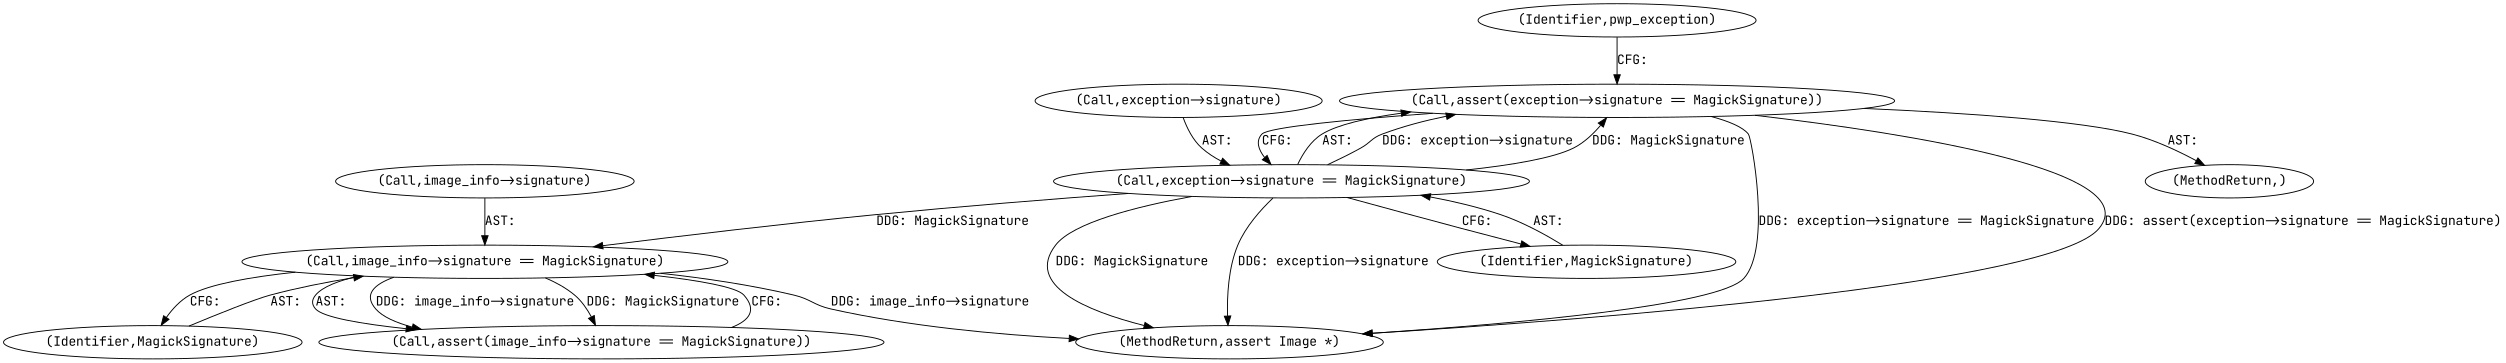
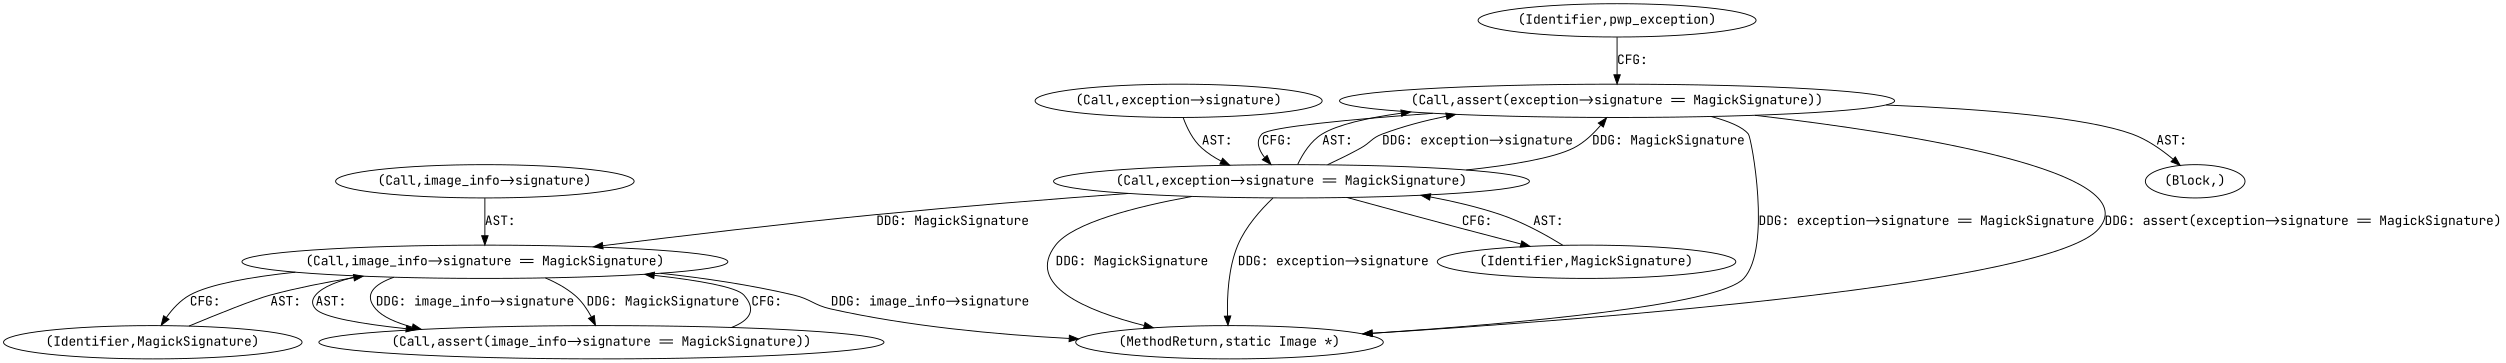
node "(MethodReturn,)": label "(MethodReturn,)" -> "(Block,)"
node "(MethodReturn,assert Image *)": label "(MethodReturn,assert Image *)" -> "(MethodReturn,static Image *)"
